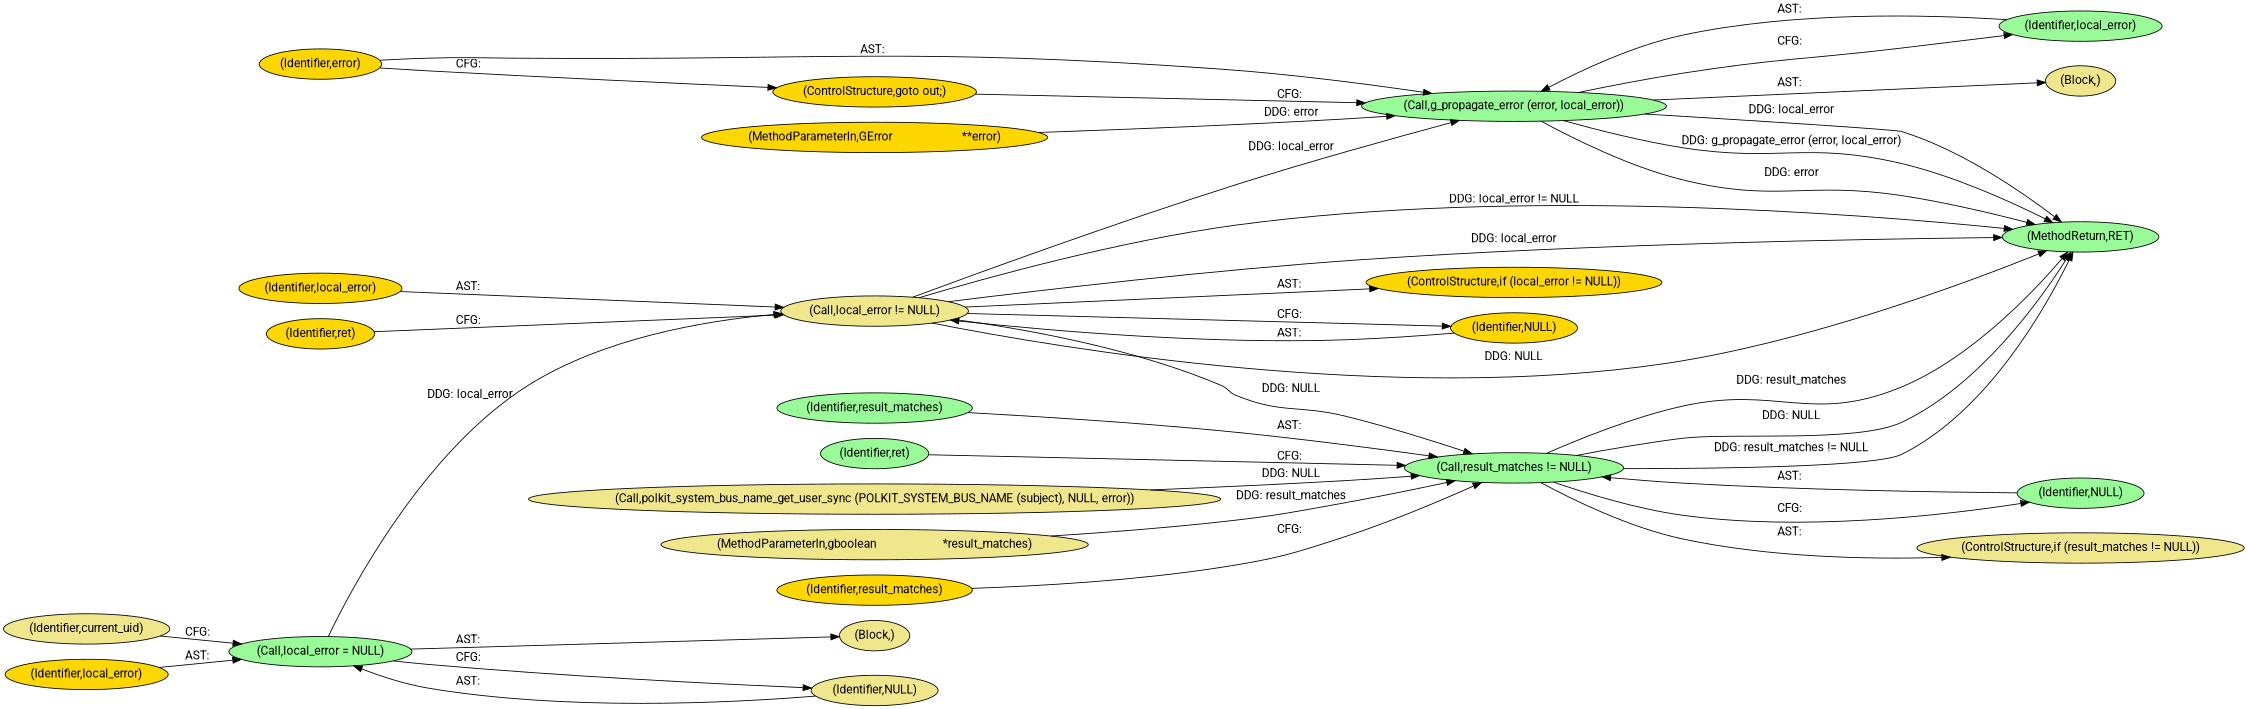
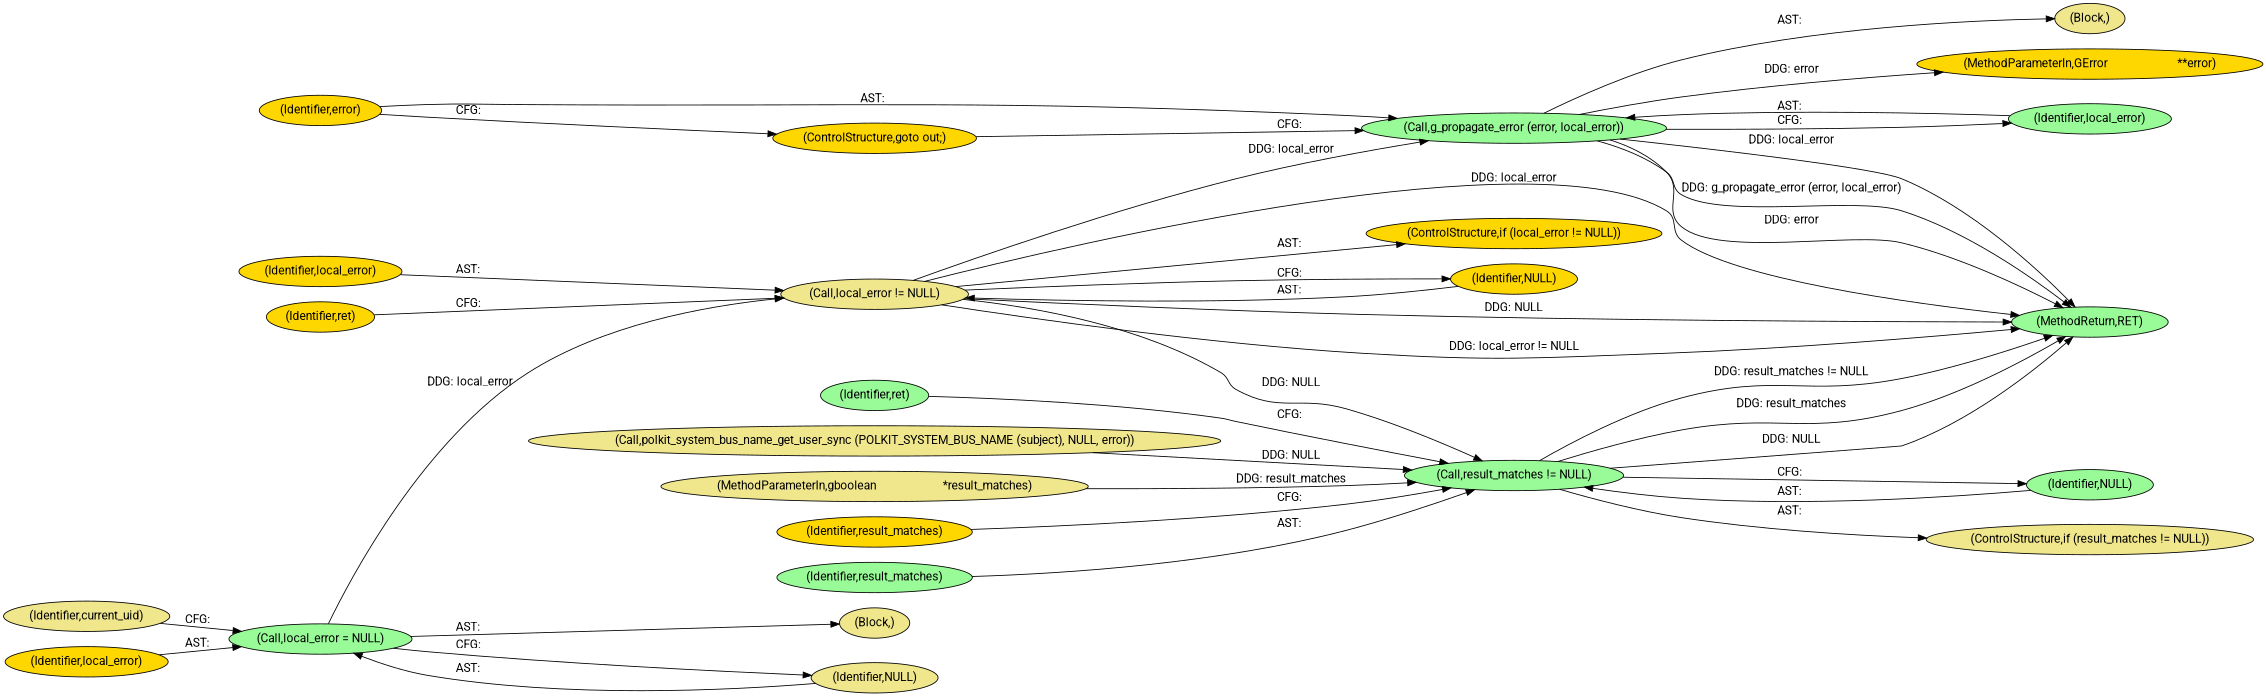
edge "(MethodParameterIn,GError                      **error)" -> "(Call,g_propagate_error (error, local_error))": reversed
